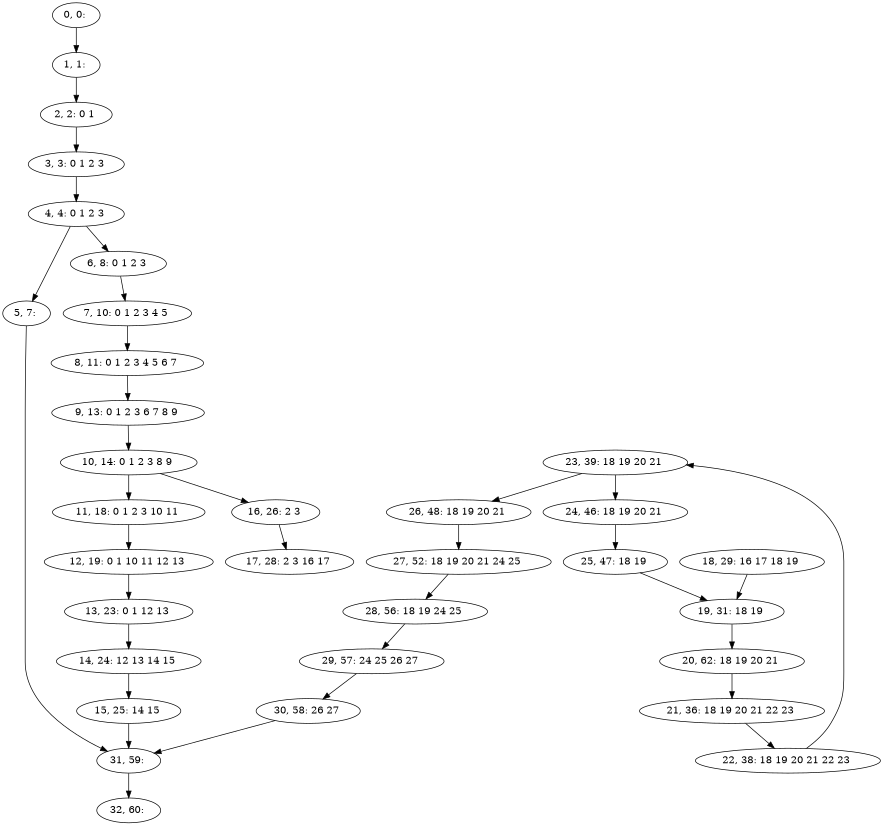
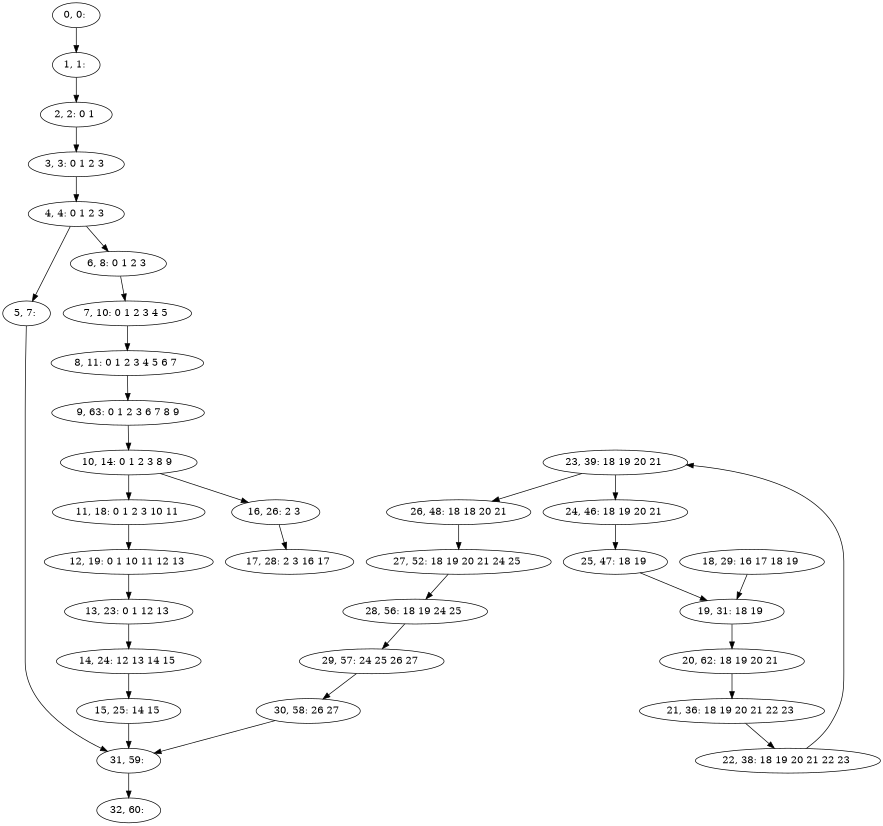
node "9, 13: 0 1 2 3 6 7 8 9": label "9, 13: 0 1 2 3 6 7 8 9" -> "9, 63: 0 1 2 3 6 7 8 9"
node "26, 48: 18 19 20 21": label "26, 48: 18 19 20 21" -> "26, 48: 18 18 20 21"
